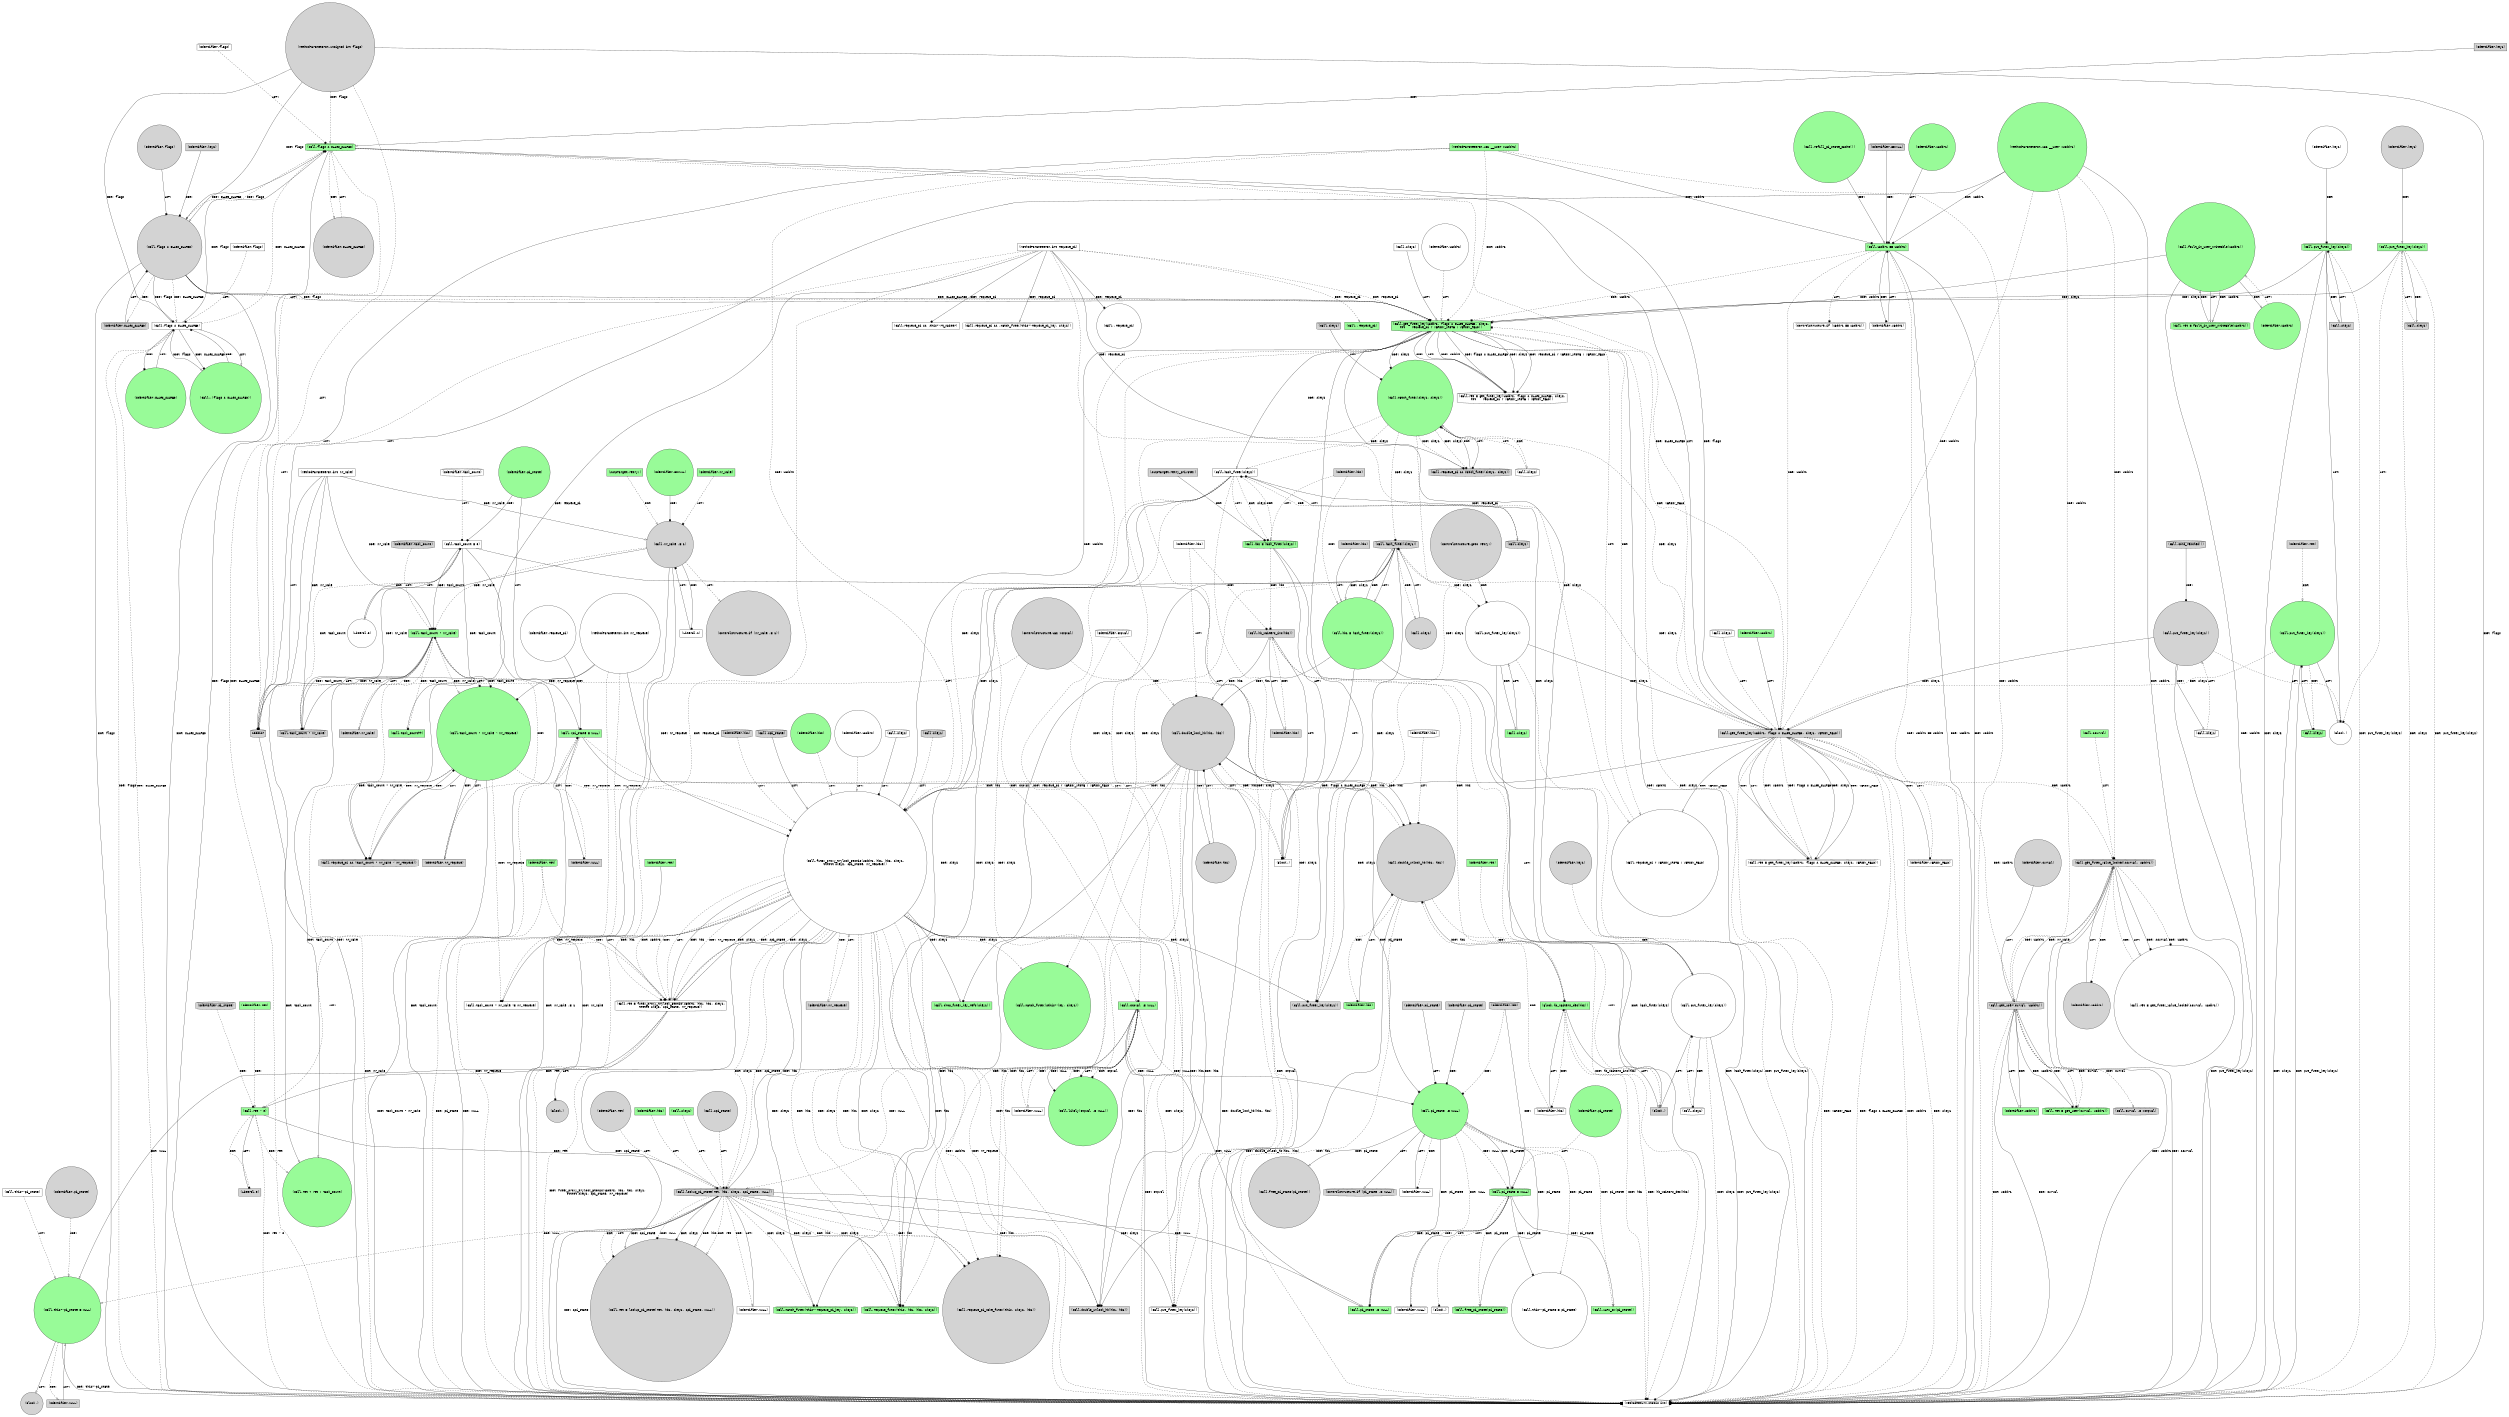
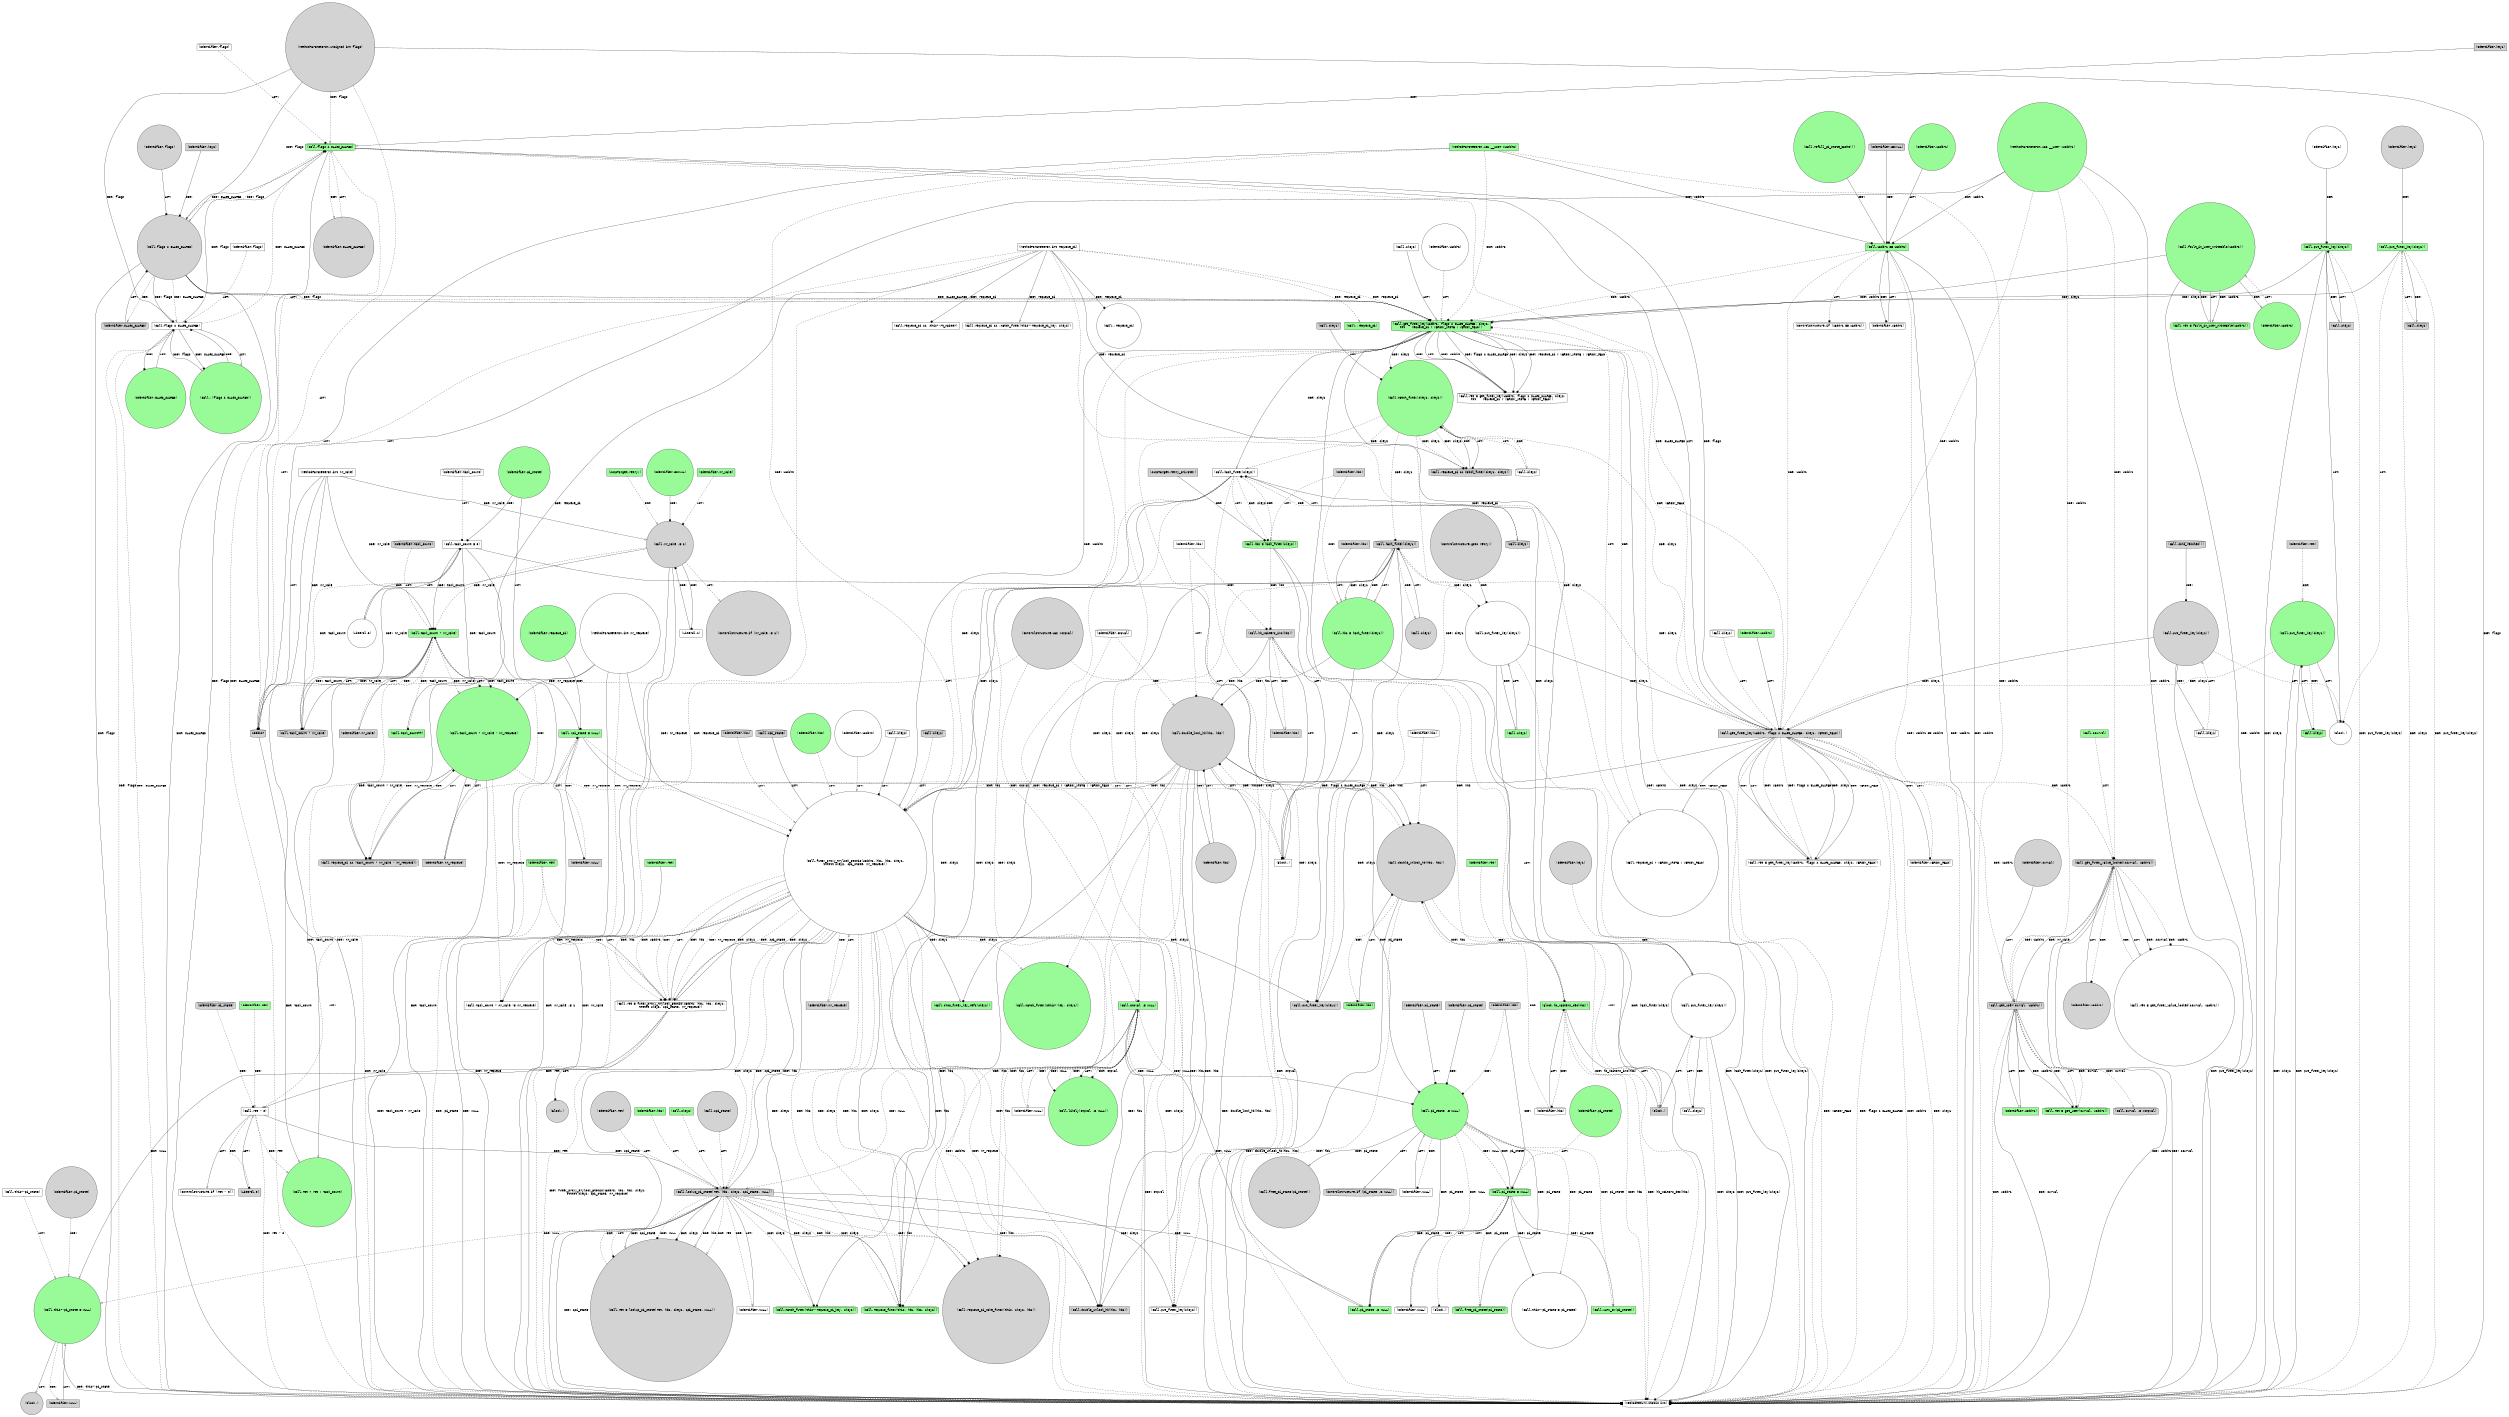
edge "(Literal,1)" -> "(Call,nr_wake != 1)": label "AST: " -> "CFG: "
node "(Identifier,requeue_pi)": fillcolor white -> palegreen
node "(Call,ret > 0)": fillcolor palegreen -> white
node "(ControlStructure,if (ret > 0))": added
edge "(MethodParameterIn,int nr_requeue)" -> "(MethodReturn,static int)": style dashed -> solid
